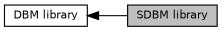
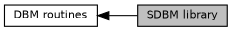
node "DBM library": label "DBM library" -> "DBM routines"
